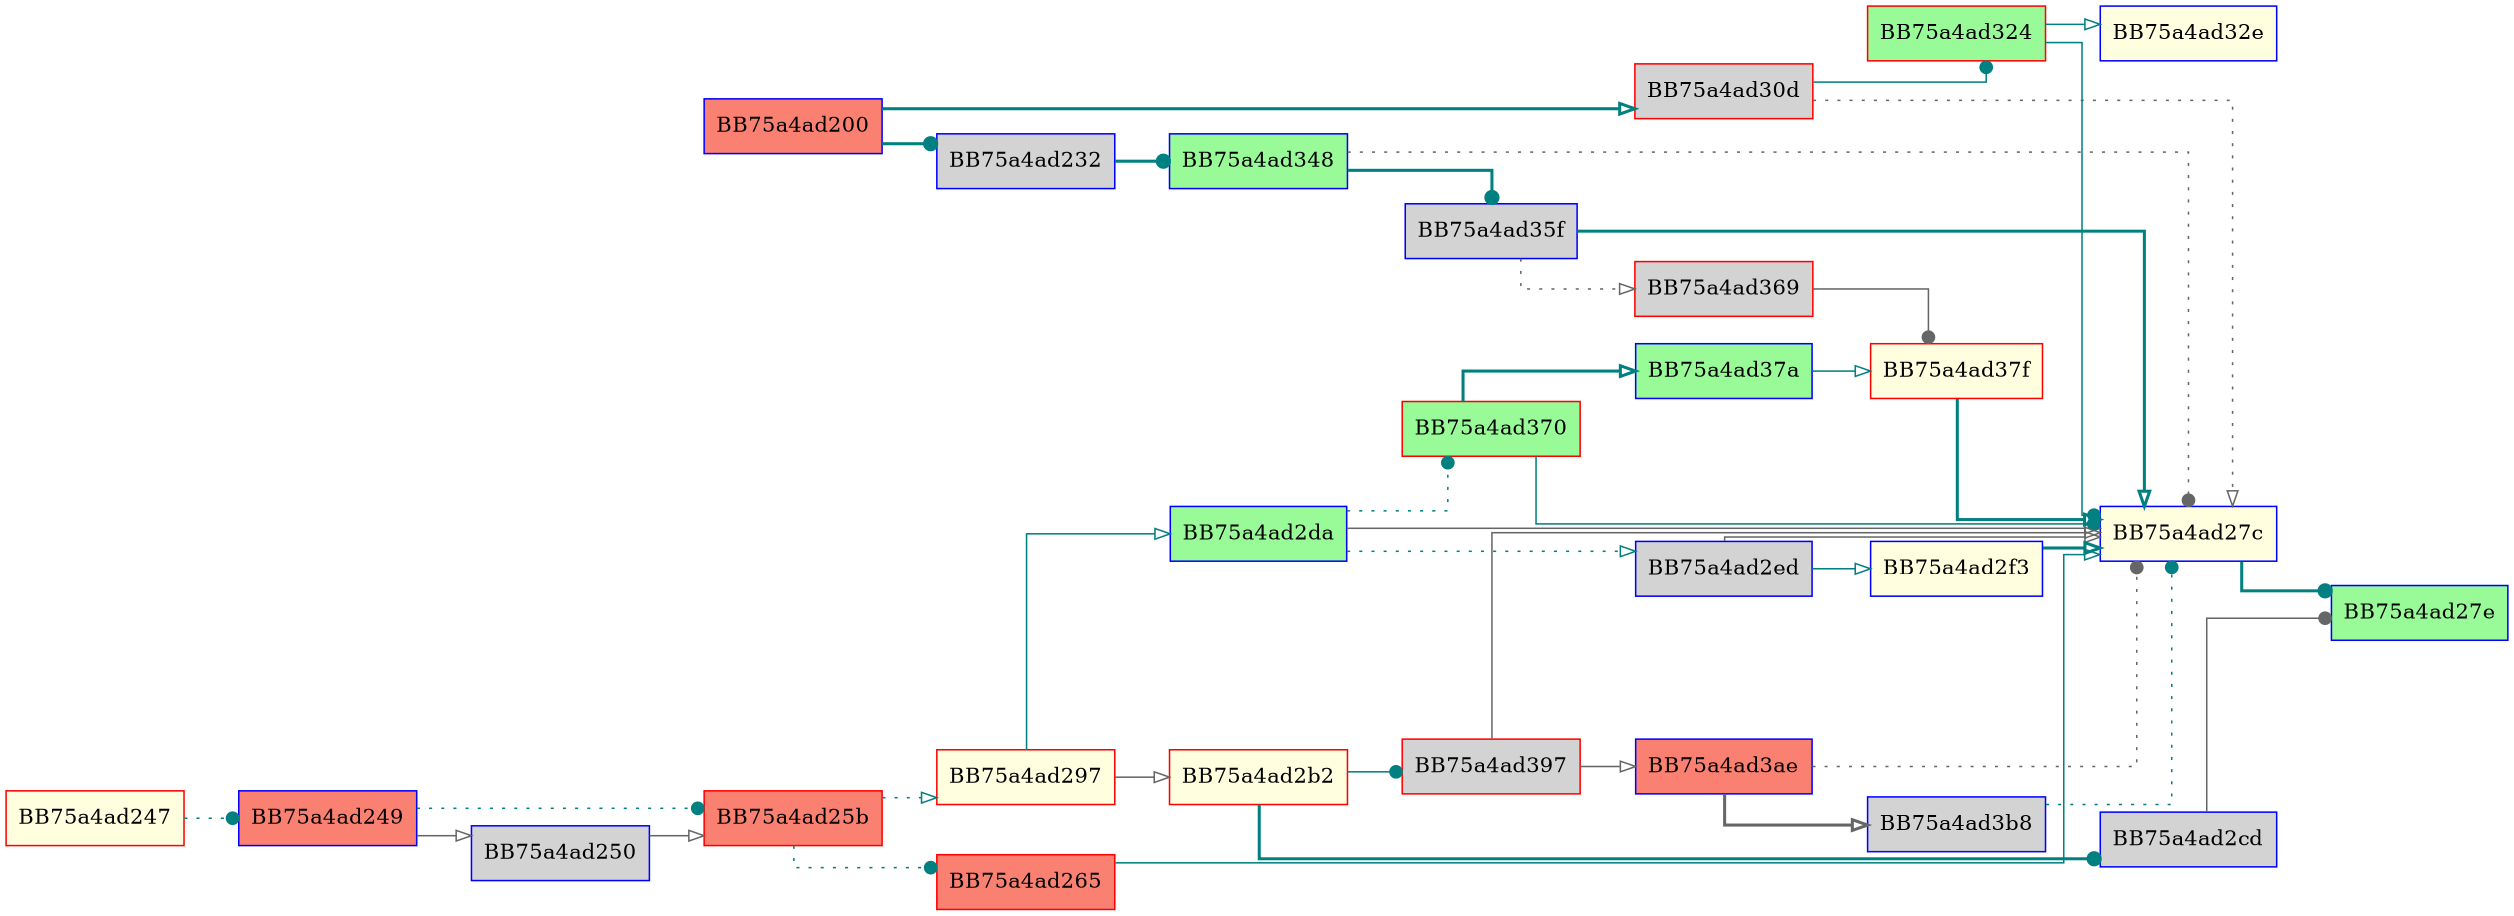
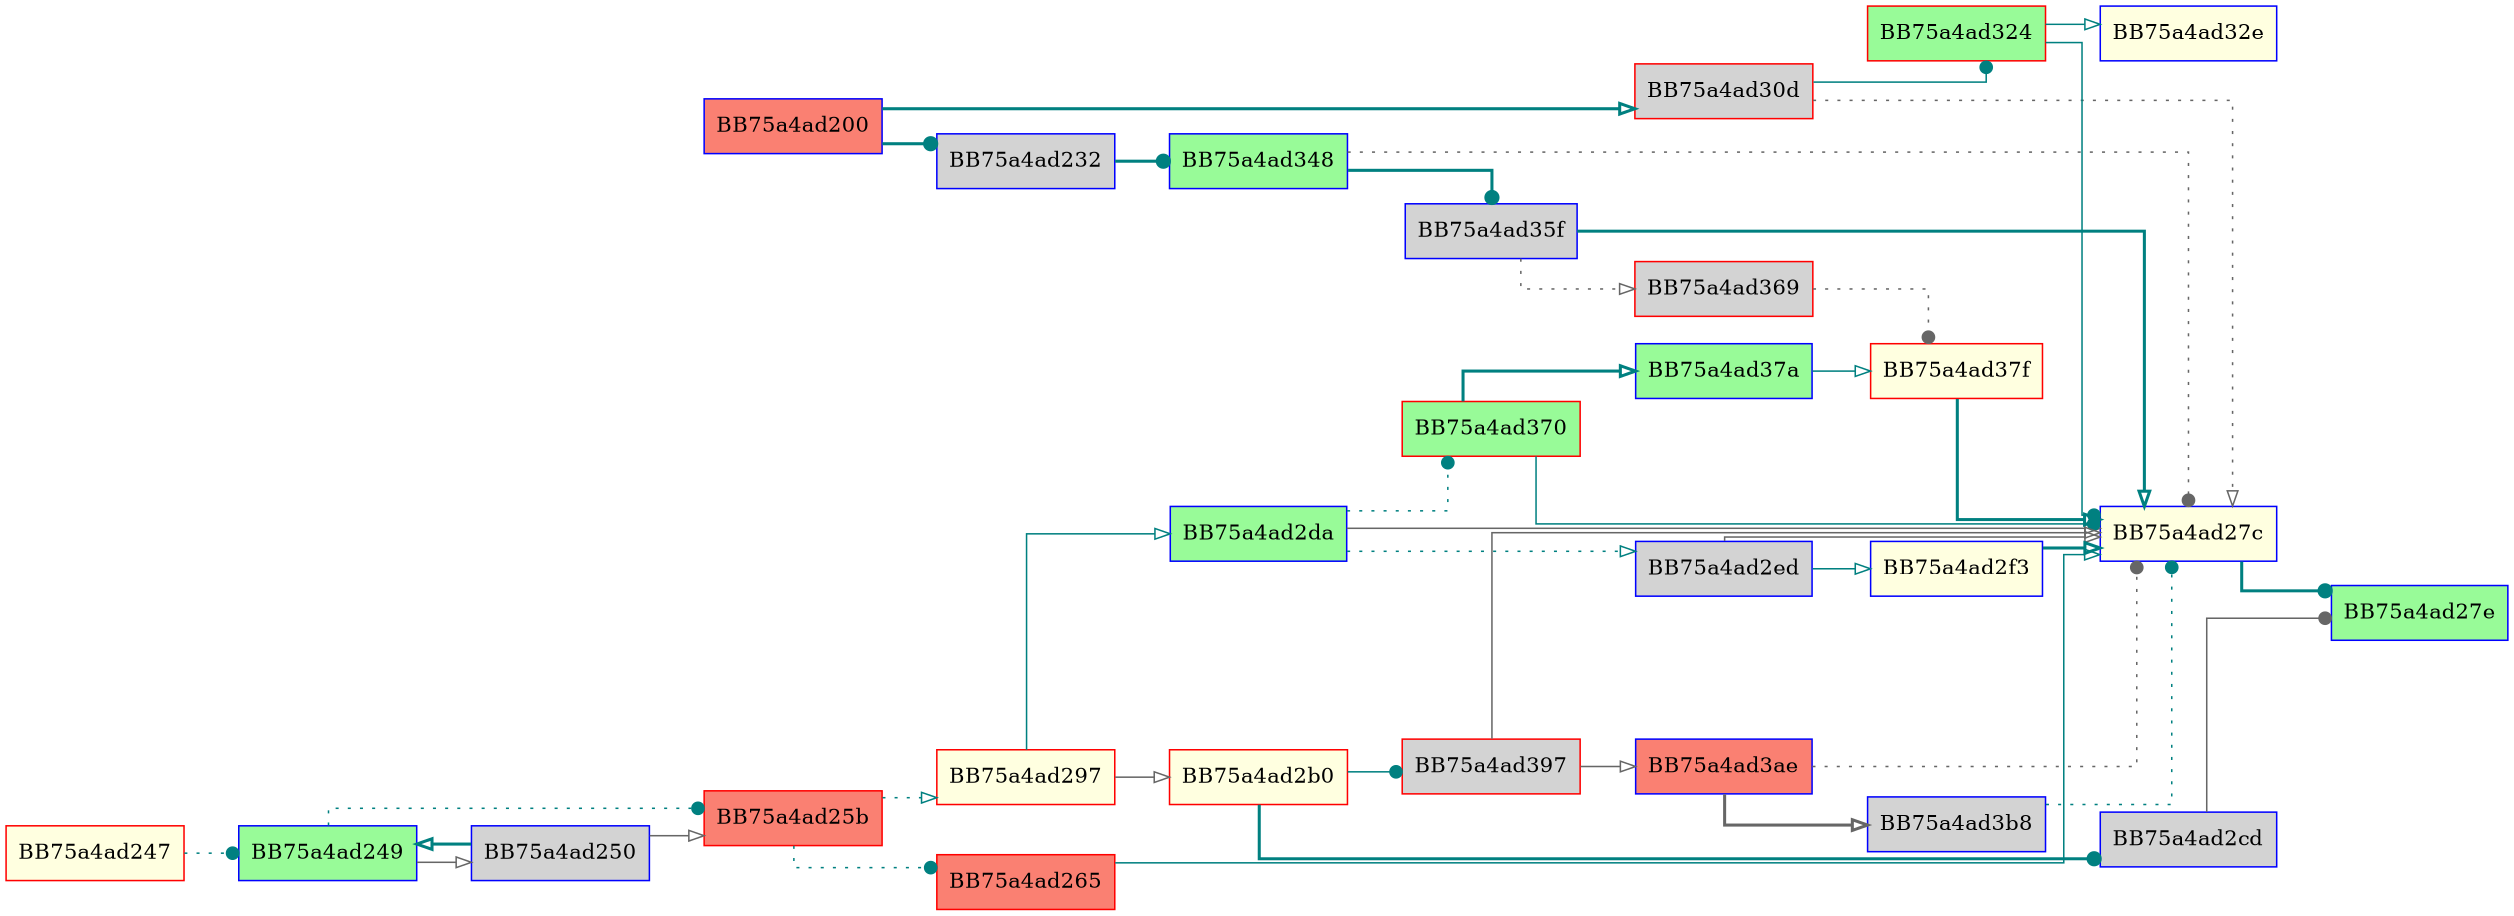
edge "BB75a4ad369" -> "BB75a4ad37f": style solid -> dotted
node "BB75a4ad2b2": label "BB75a4ad2b2" -> "BB75a4ad2b0"
node "BB75a4ad249": fillcolor salmon -> palegreen
edge "BB75a4ad250" -> "BB75a4ad249": added
